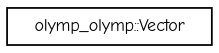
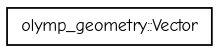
node "olymp_olymp::Vector": label "olymp_olymp::Vector" -> "olymp_geometry::Vector"
